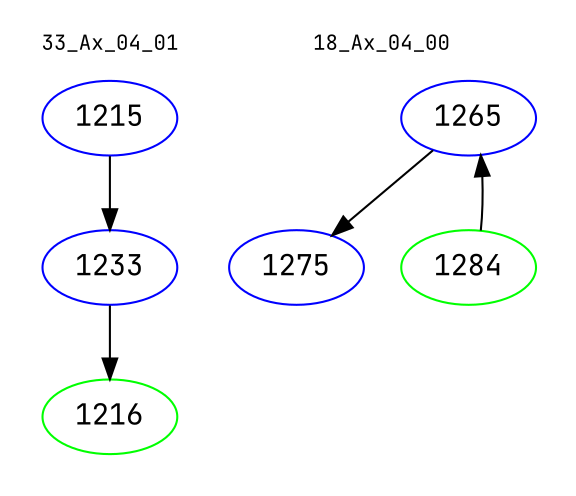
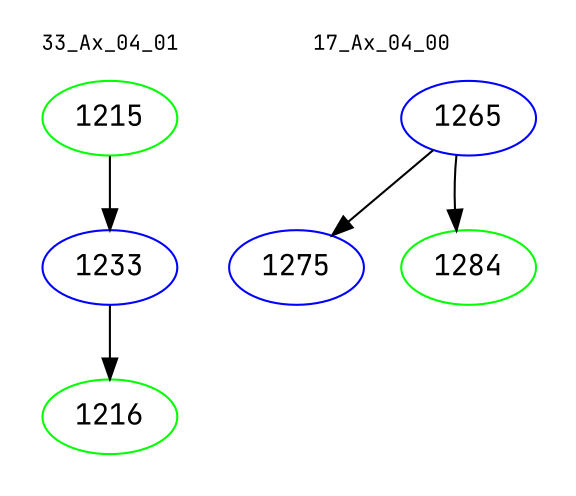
cluster "18_Ax_04_00": label "18_Ax_04_00" -> "17_Ax_04_00"
node "1215": color blue -> green
edge "1284" -> "1265": reversed
